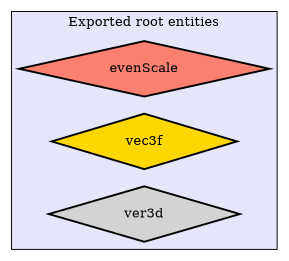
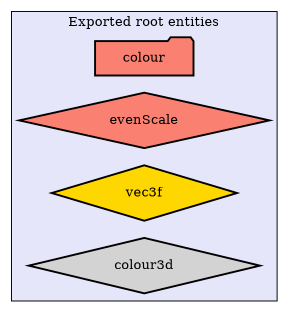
node "colour": added
node "ver3d": label "ver3d" -> "colour3d"
